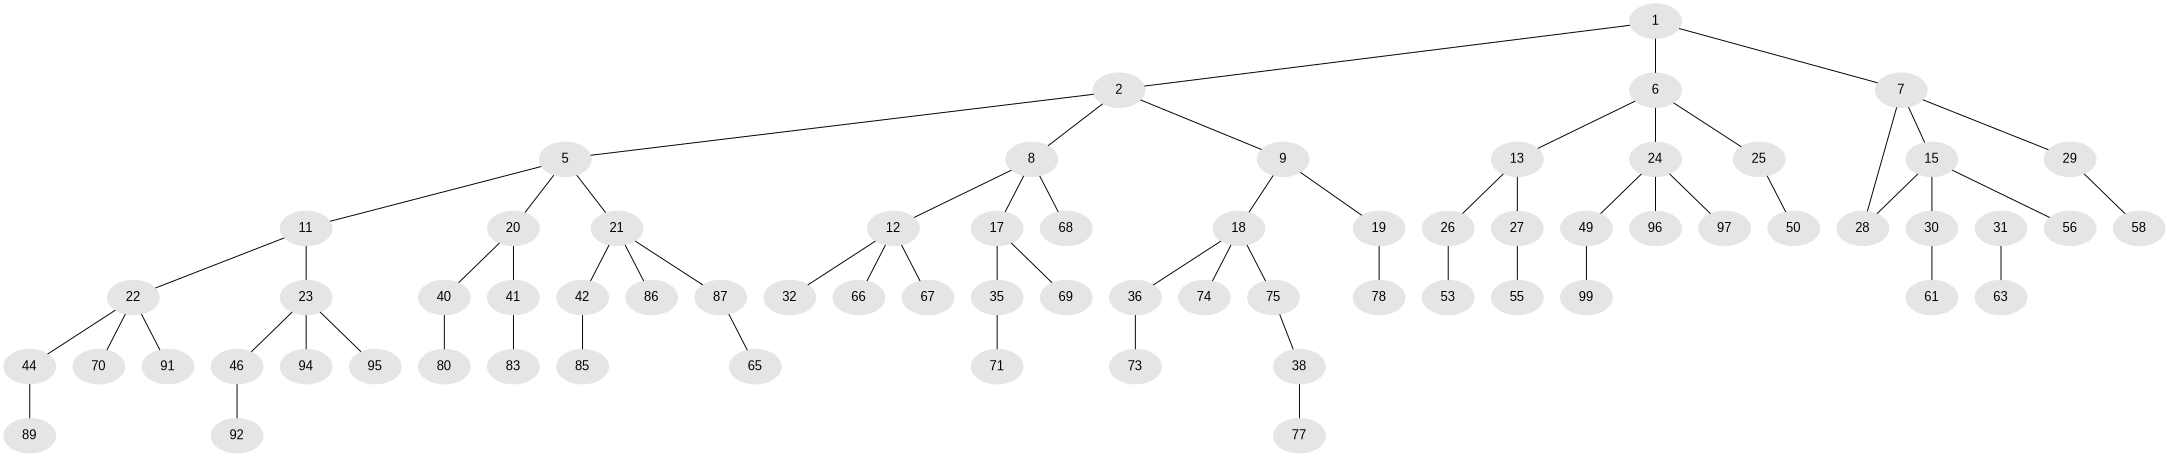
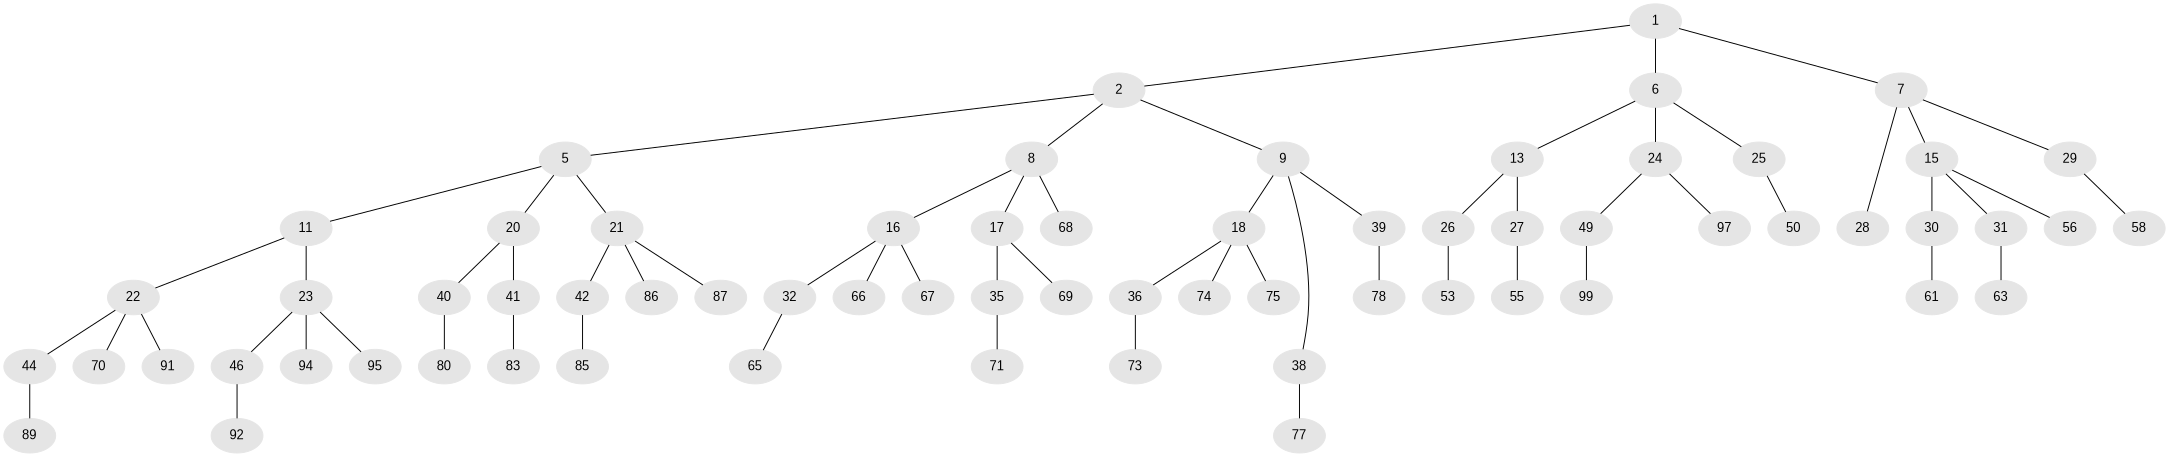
edge "15" -- "28": now "15" -- "31"
node "12": label "12" -> "16"
node "19": label "19" -> "39"
node "96": removed
edge "87" -- "65": now "32" -- "65"
edge "75" -- "38": now "9" -- "38"
